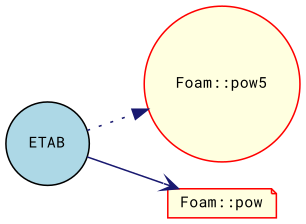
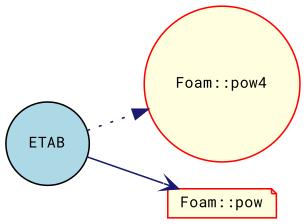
node "Foam::pow5": label "Foam::pow5" -> "Foam::pow4"
